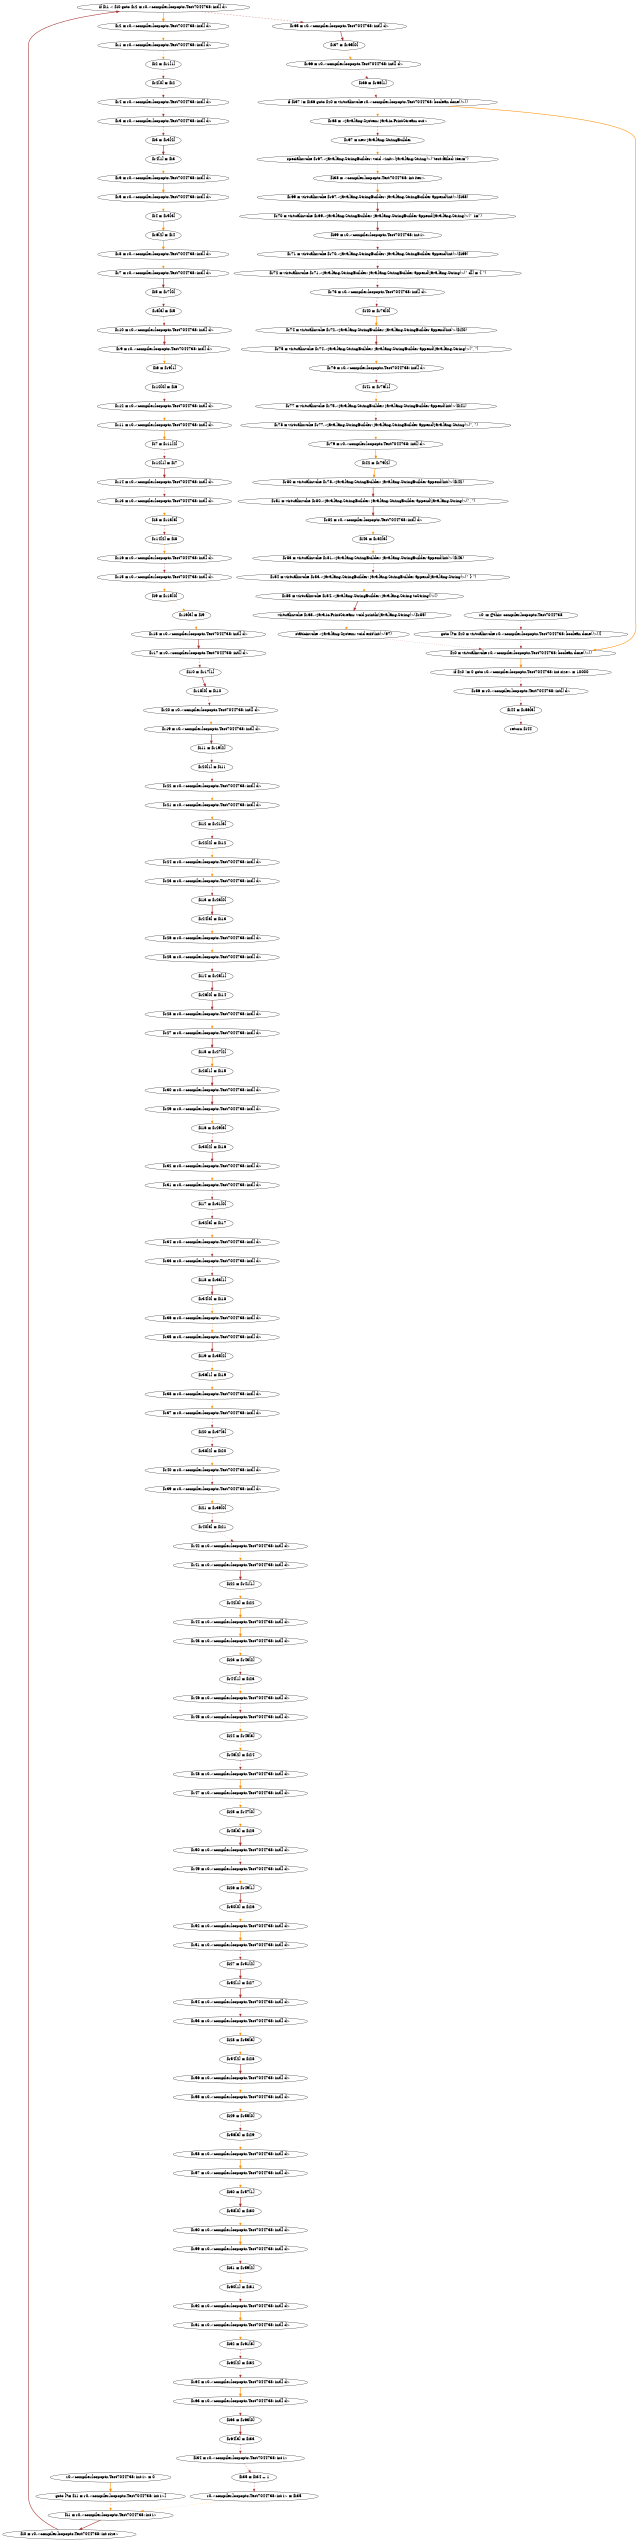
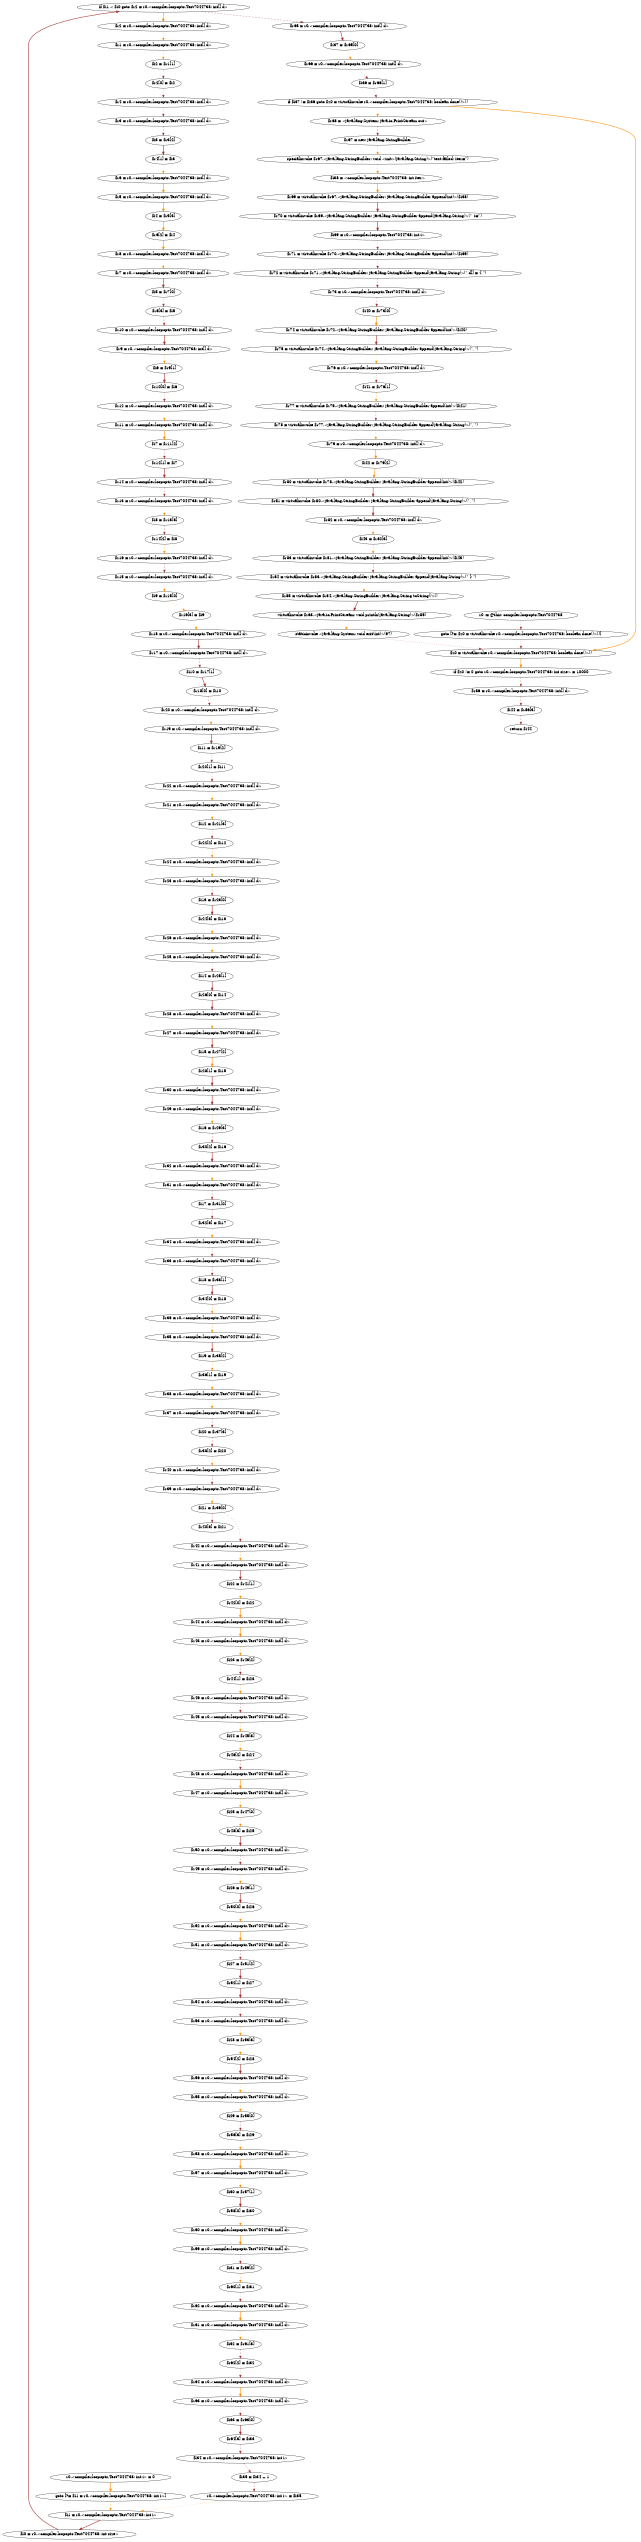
edge "$r5 = r0.<compiler.loopopts.Test7044738: int[] d>" -> "$i4 = $r5[3]": style dotted -> bold
edge "$i6 = $r9[1]" -> "$r10[0] = $i6": added
edge "$r40[3] = $i21" -> "$r42 = r0.<compiler.loopopts.Test7044738: int[] d>": now "$i21 = $r39[0]" -> "$r42 = r0.<compiler.loopopts.Test7044738: int[] d>"
